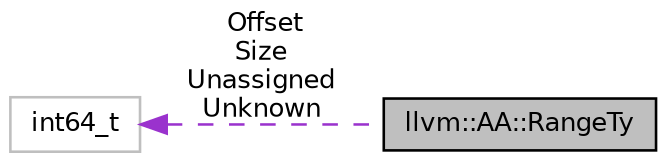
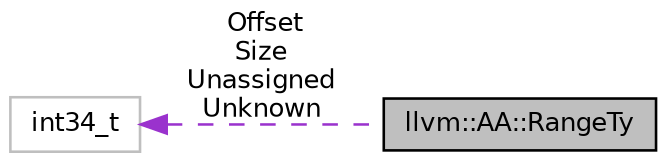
node "int64_t": label "int64_t" -> "int34_t"
